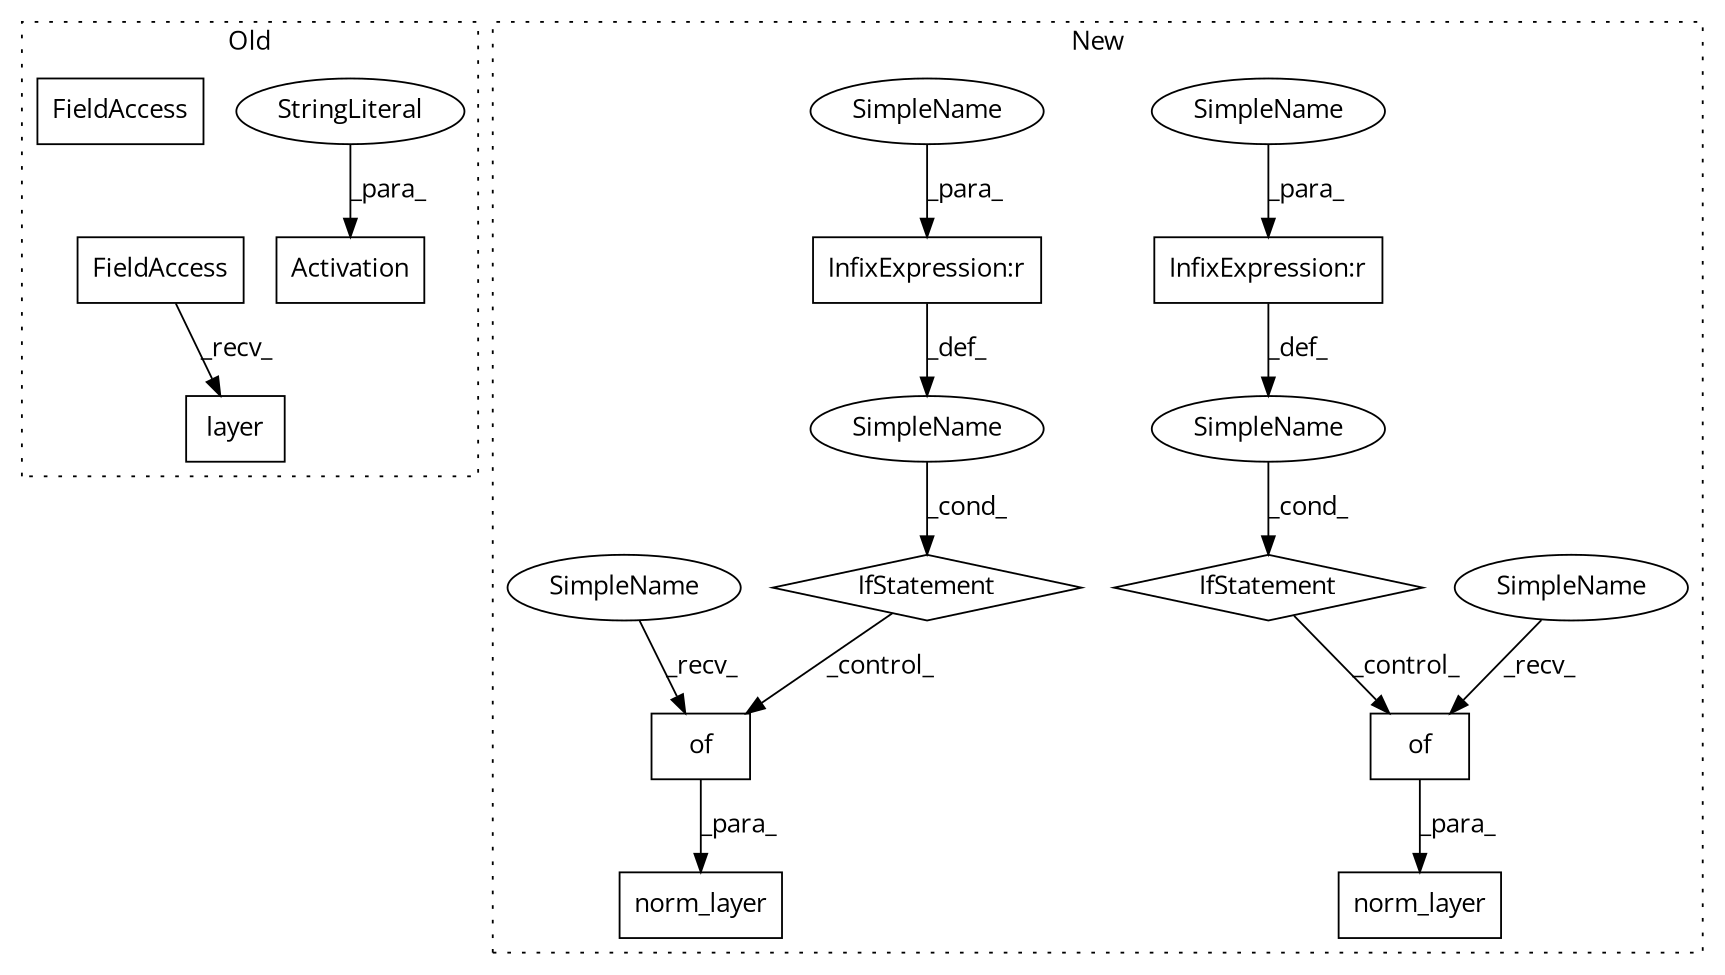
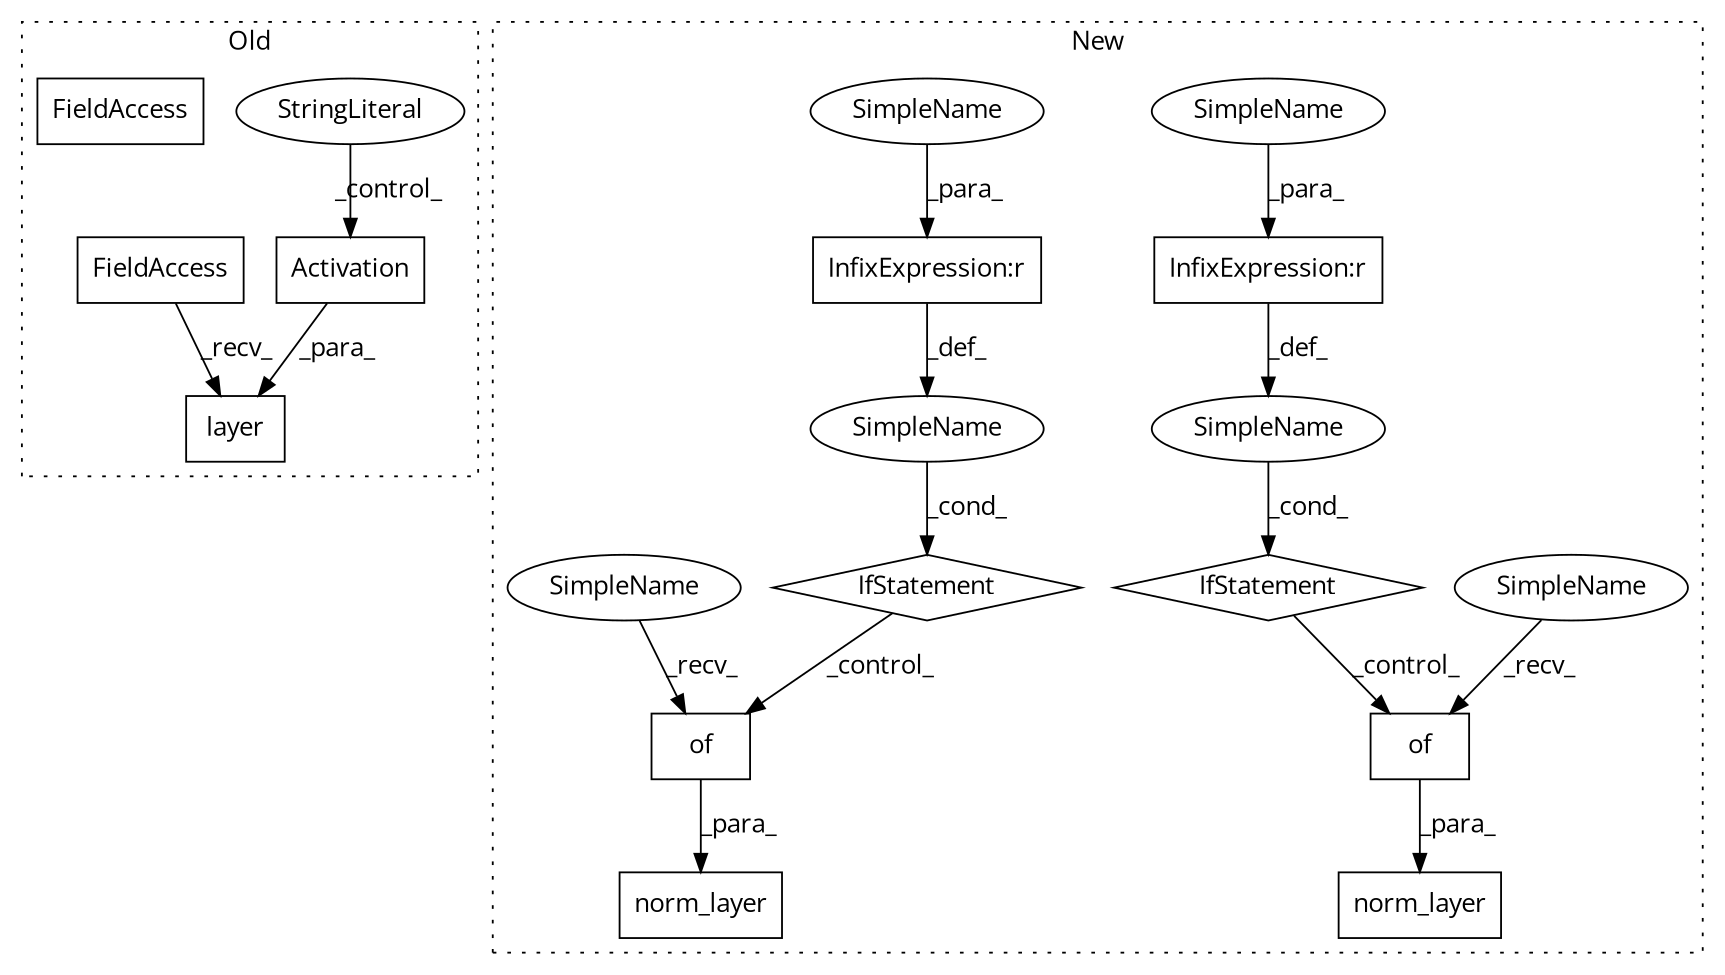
edge "StringLiteral" -> "Activation": label "_para_" -> "_control_"
edge "Activation" -> "layer": added, label "_para_"
